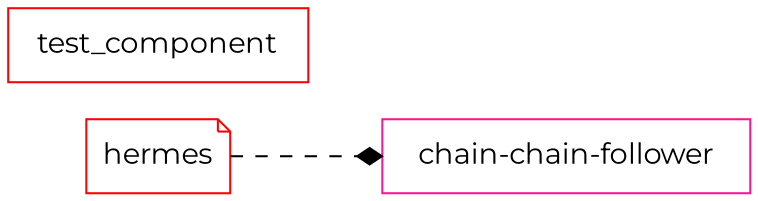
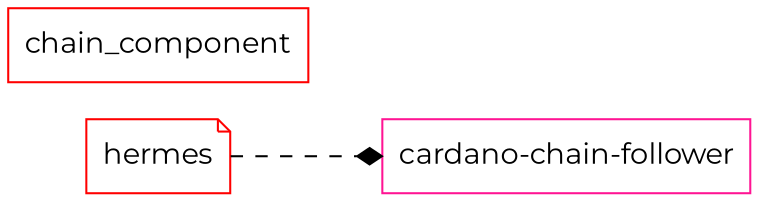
node "test_component": label "test_component" -> "chain_component"
node "chain-chain-follower": label "chain-chain-follower" -> "cardano-chain-follower"
